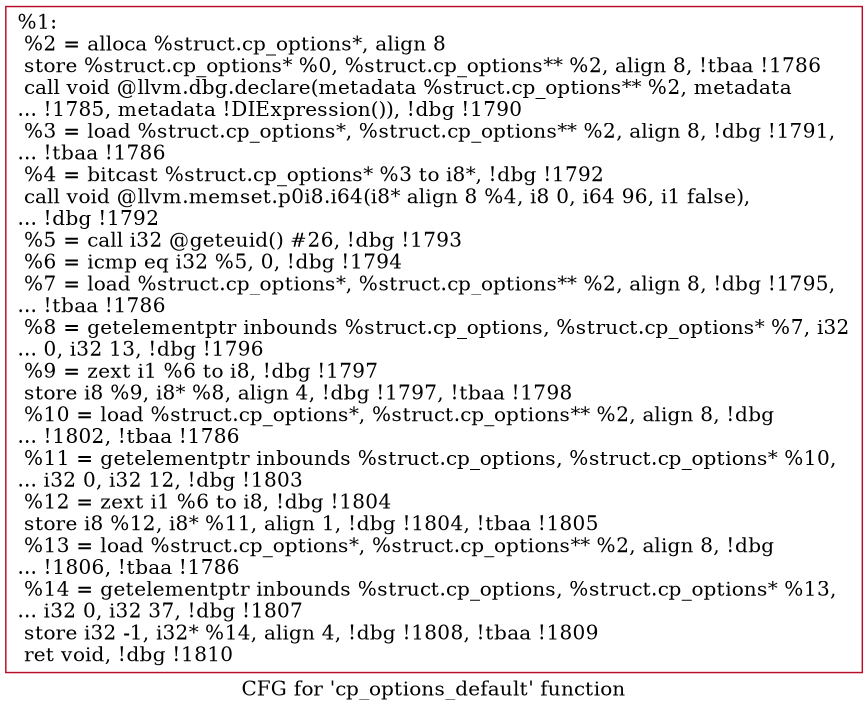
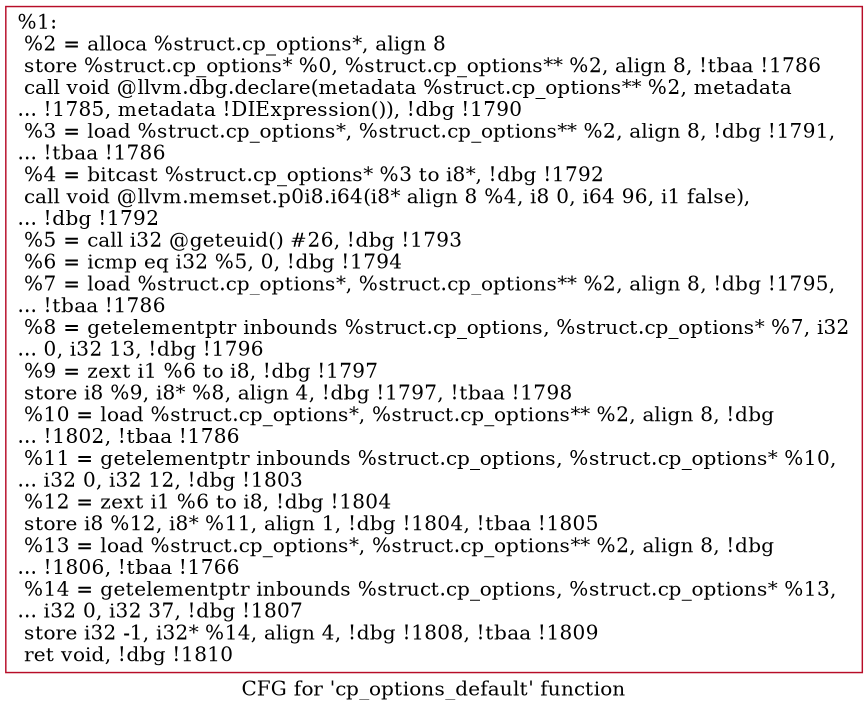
node "%1:": text "... !1806, !tbaa !1786" -> "... !1806, !tbaa !1766"
